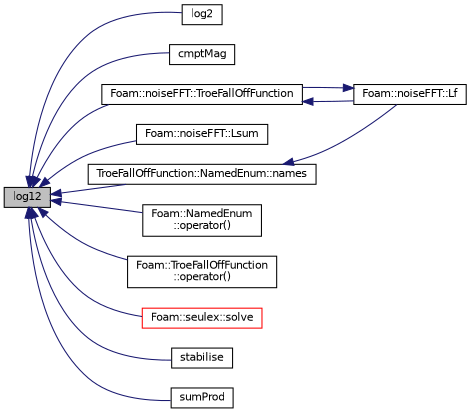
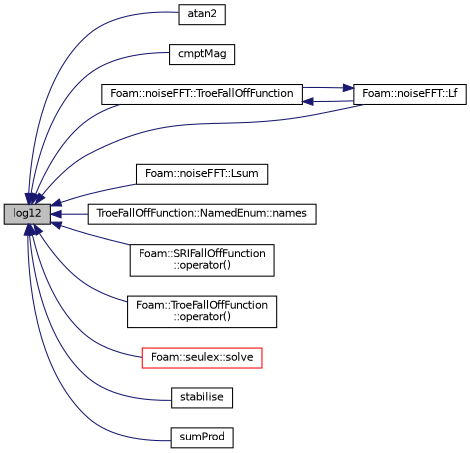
node "log2": label "log2" -> "atan2"
edge "Foam::noiseFFT::Lf" -> "TroeFallOffFunction::NamedEnum::names": now "Foam::noiseFFT::Lf" -> "log12"
node "Foam::NamedEnum ::operator()": label "Foam::NamedEnum ::operator()" -> "Foam::SRIFallOffFunction ::operator()"
